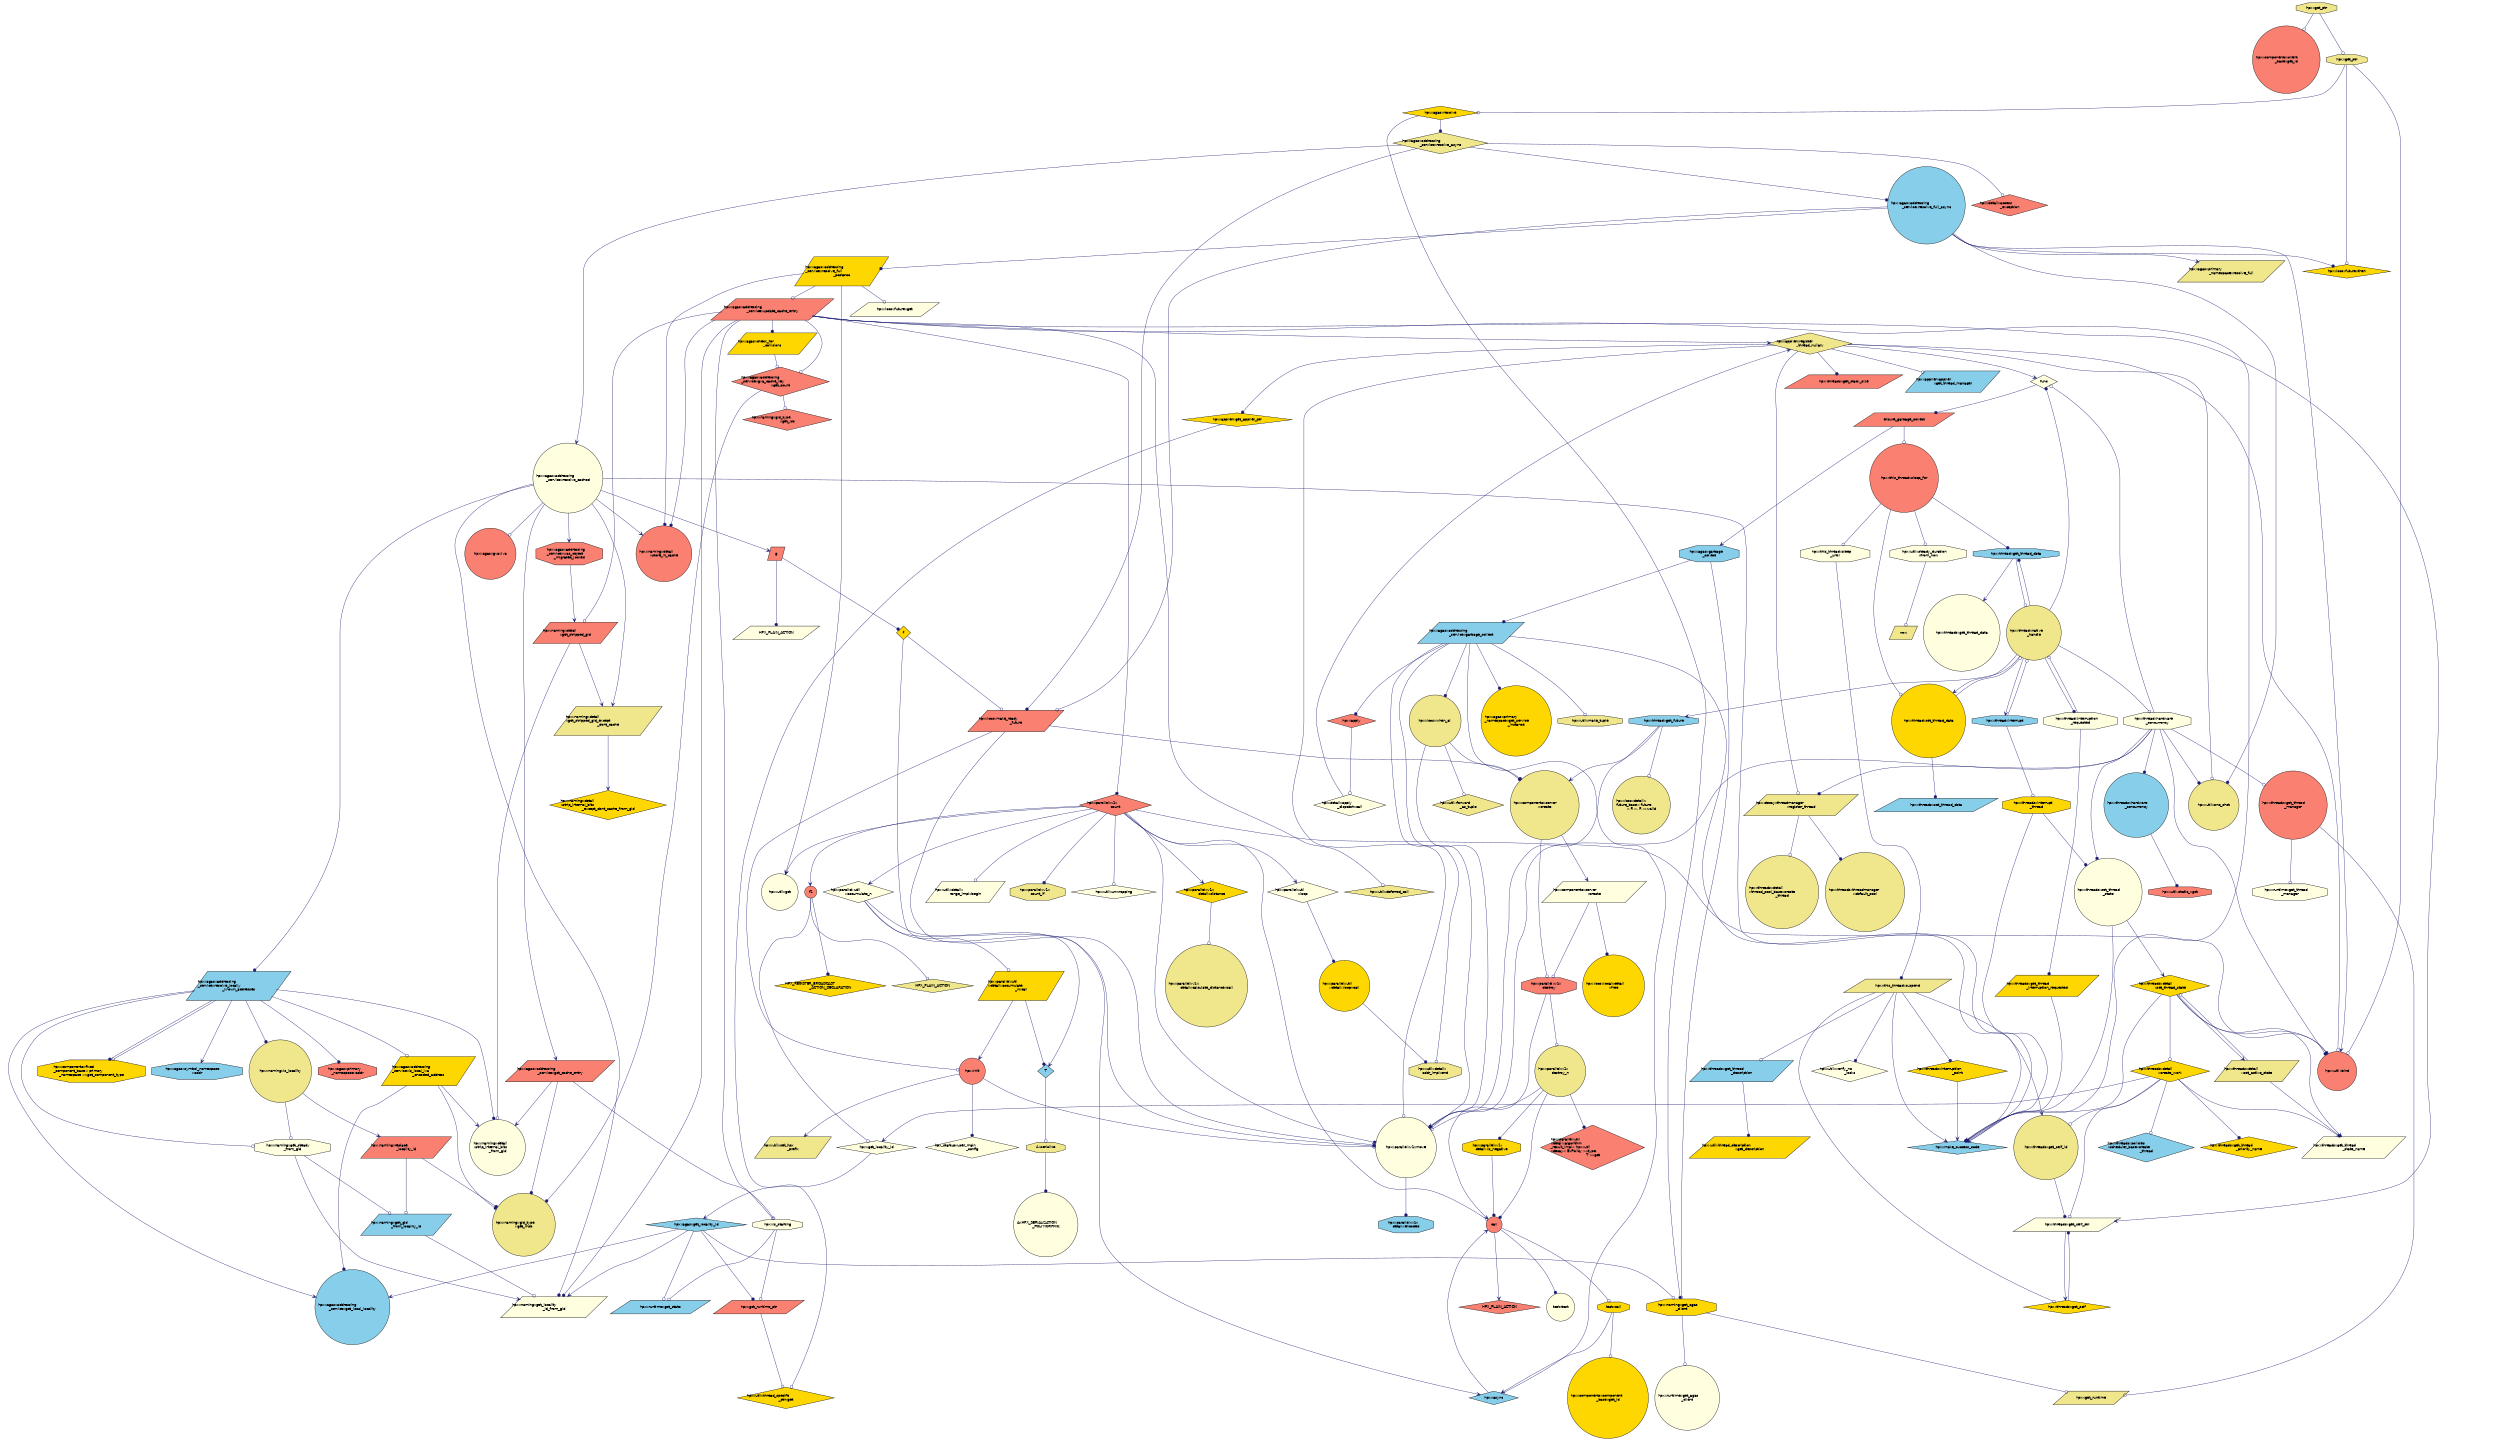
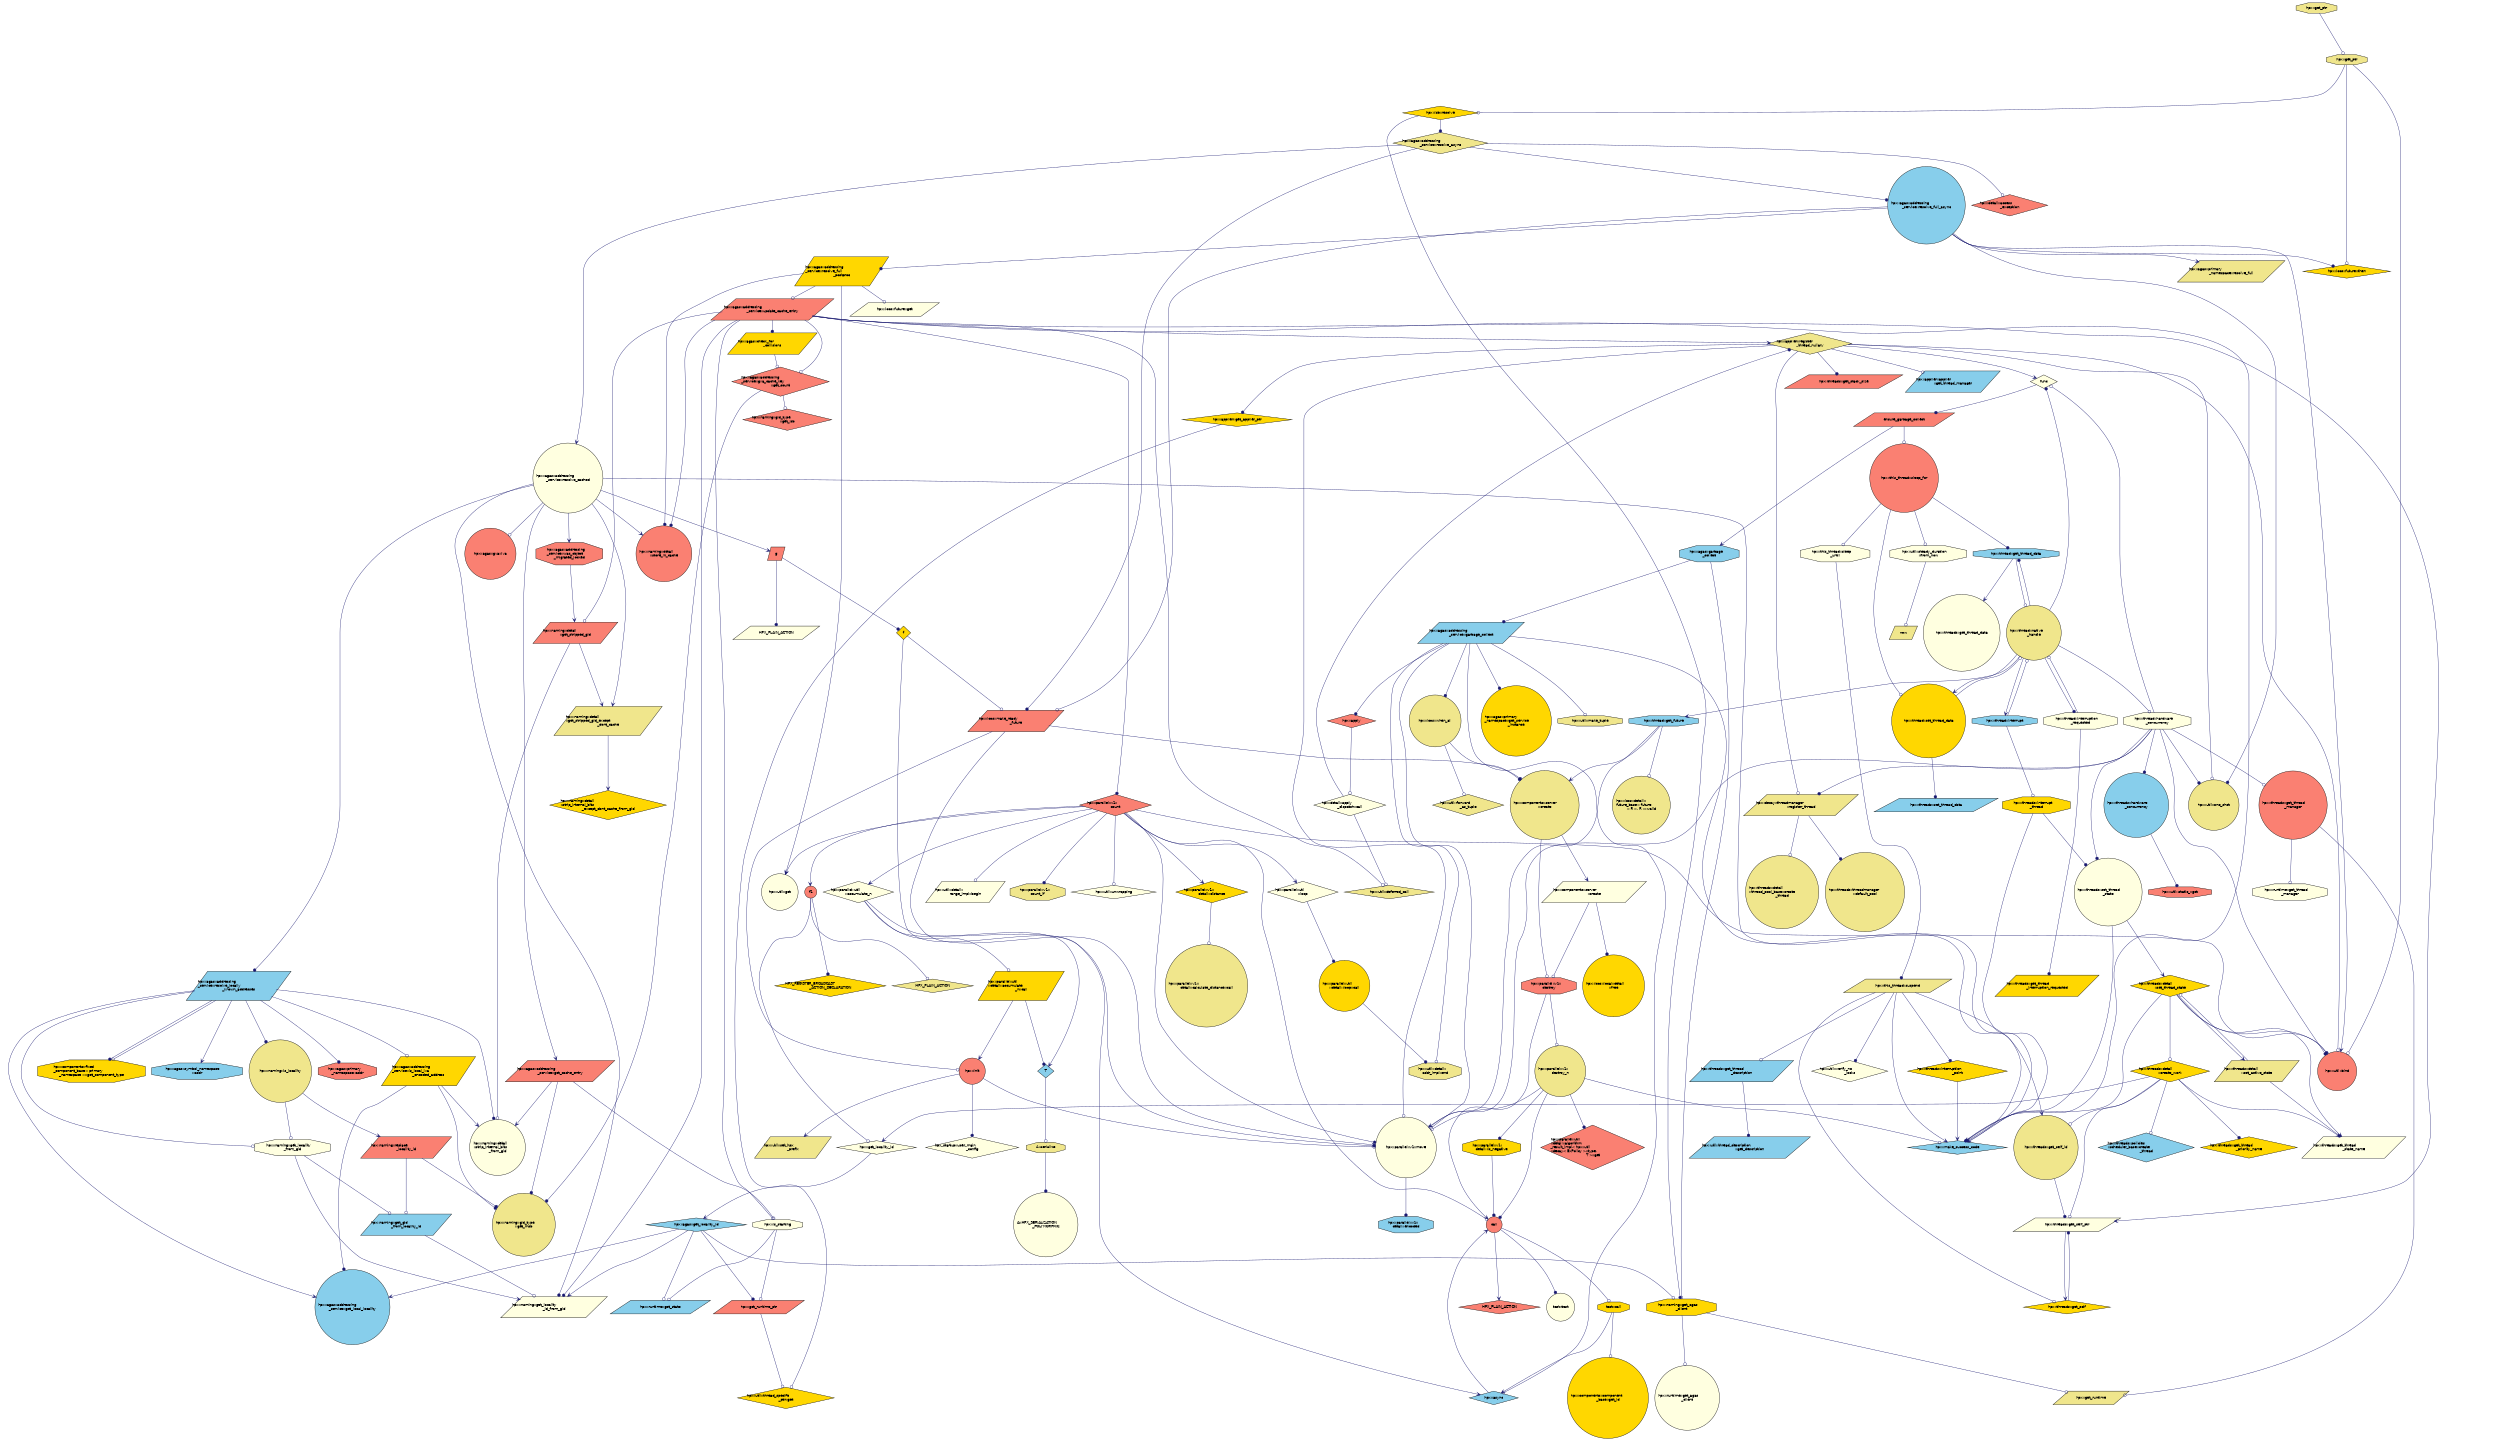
node "hpx::components::client _base::get_id": removed
node "hpx::agas::resolve": label "hpx::agas::resolve" -> "hpx::lsb::resolve"
edge "hpx::detail::apply _dispatch::call" -> "hpx::applier::register _thread_nullary": arrowhead vee -> dot
edge "hpx::detail::apply _dispatch::call" -> "hpx::util::deferred_call": added
edge "hpx::lcos::when_all" -> "hpx::parallel::v1::move": removed
edge "hpx::threads::get_thread _interruption_requested" -> "hpx::make_success_code": now "hpx::parallel::v1:: destroy_n" -> "hpx::make_success_code"
node "hpx::naming::get_steady _from_gid": label "hpx::naming::get_steady _from_gid" -> "hpx::naming::get_locality _from_gid"
node "hpx::util::thread_description ::get_description": fillcolor gold -> skyblue
